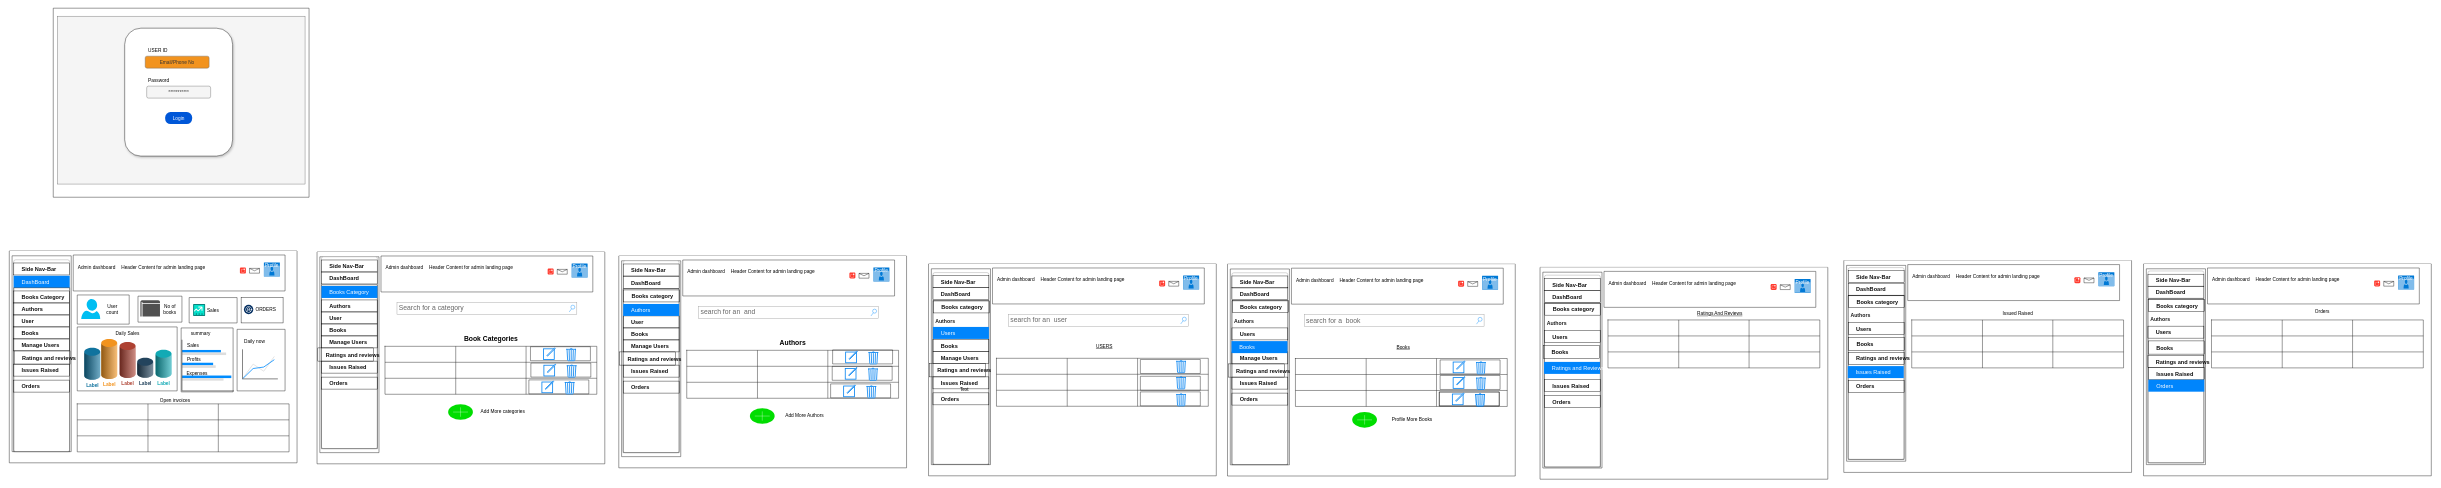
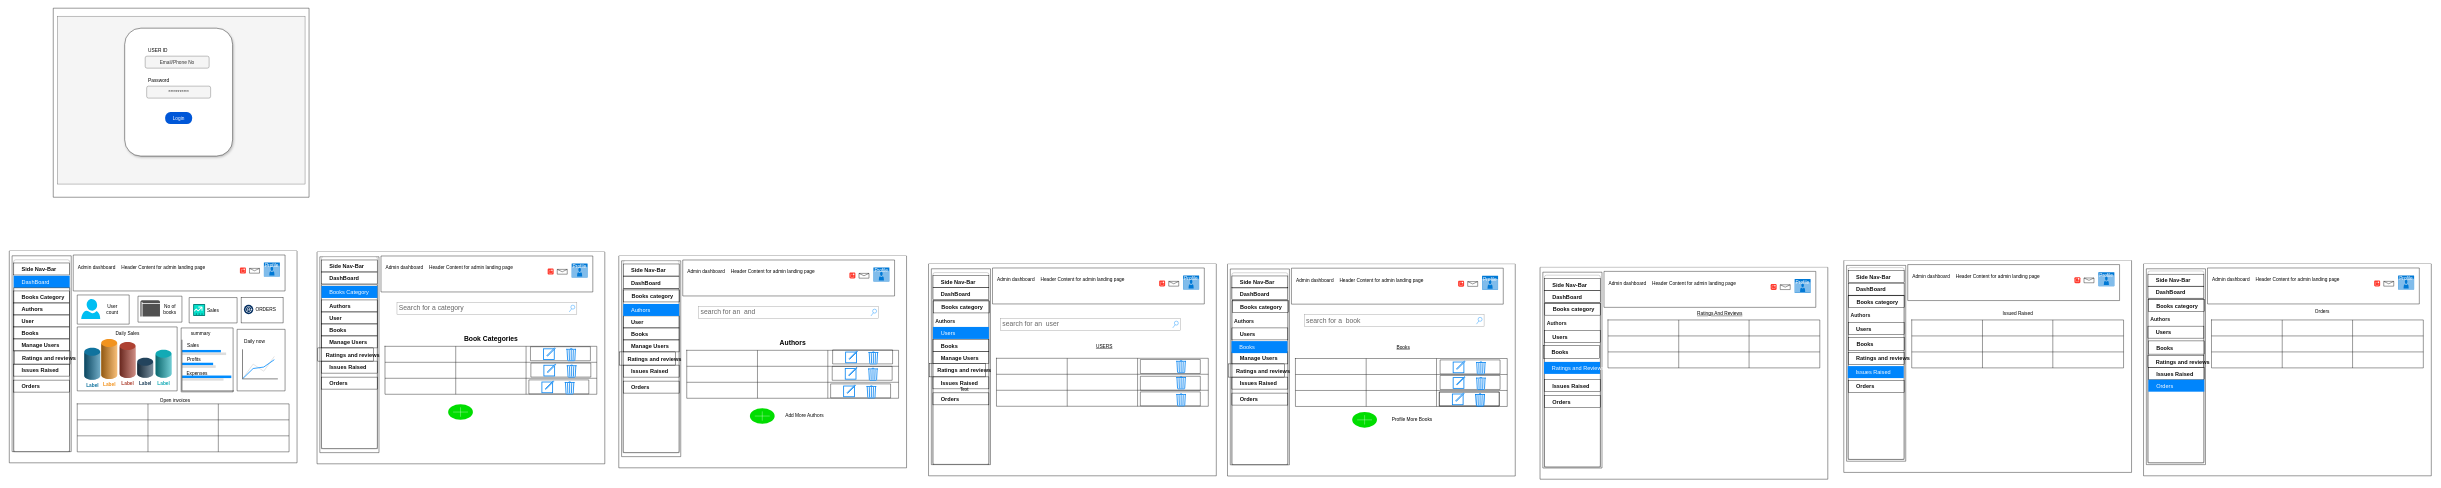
node "Email/Phone No": fillcolor #f2931e -> #f5f5f5
node "search for an user": moved (1098, 321) -> (1090, 325)
node "Add More categories": removed
